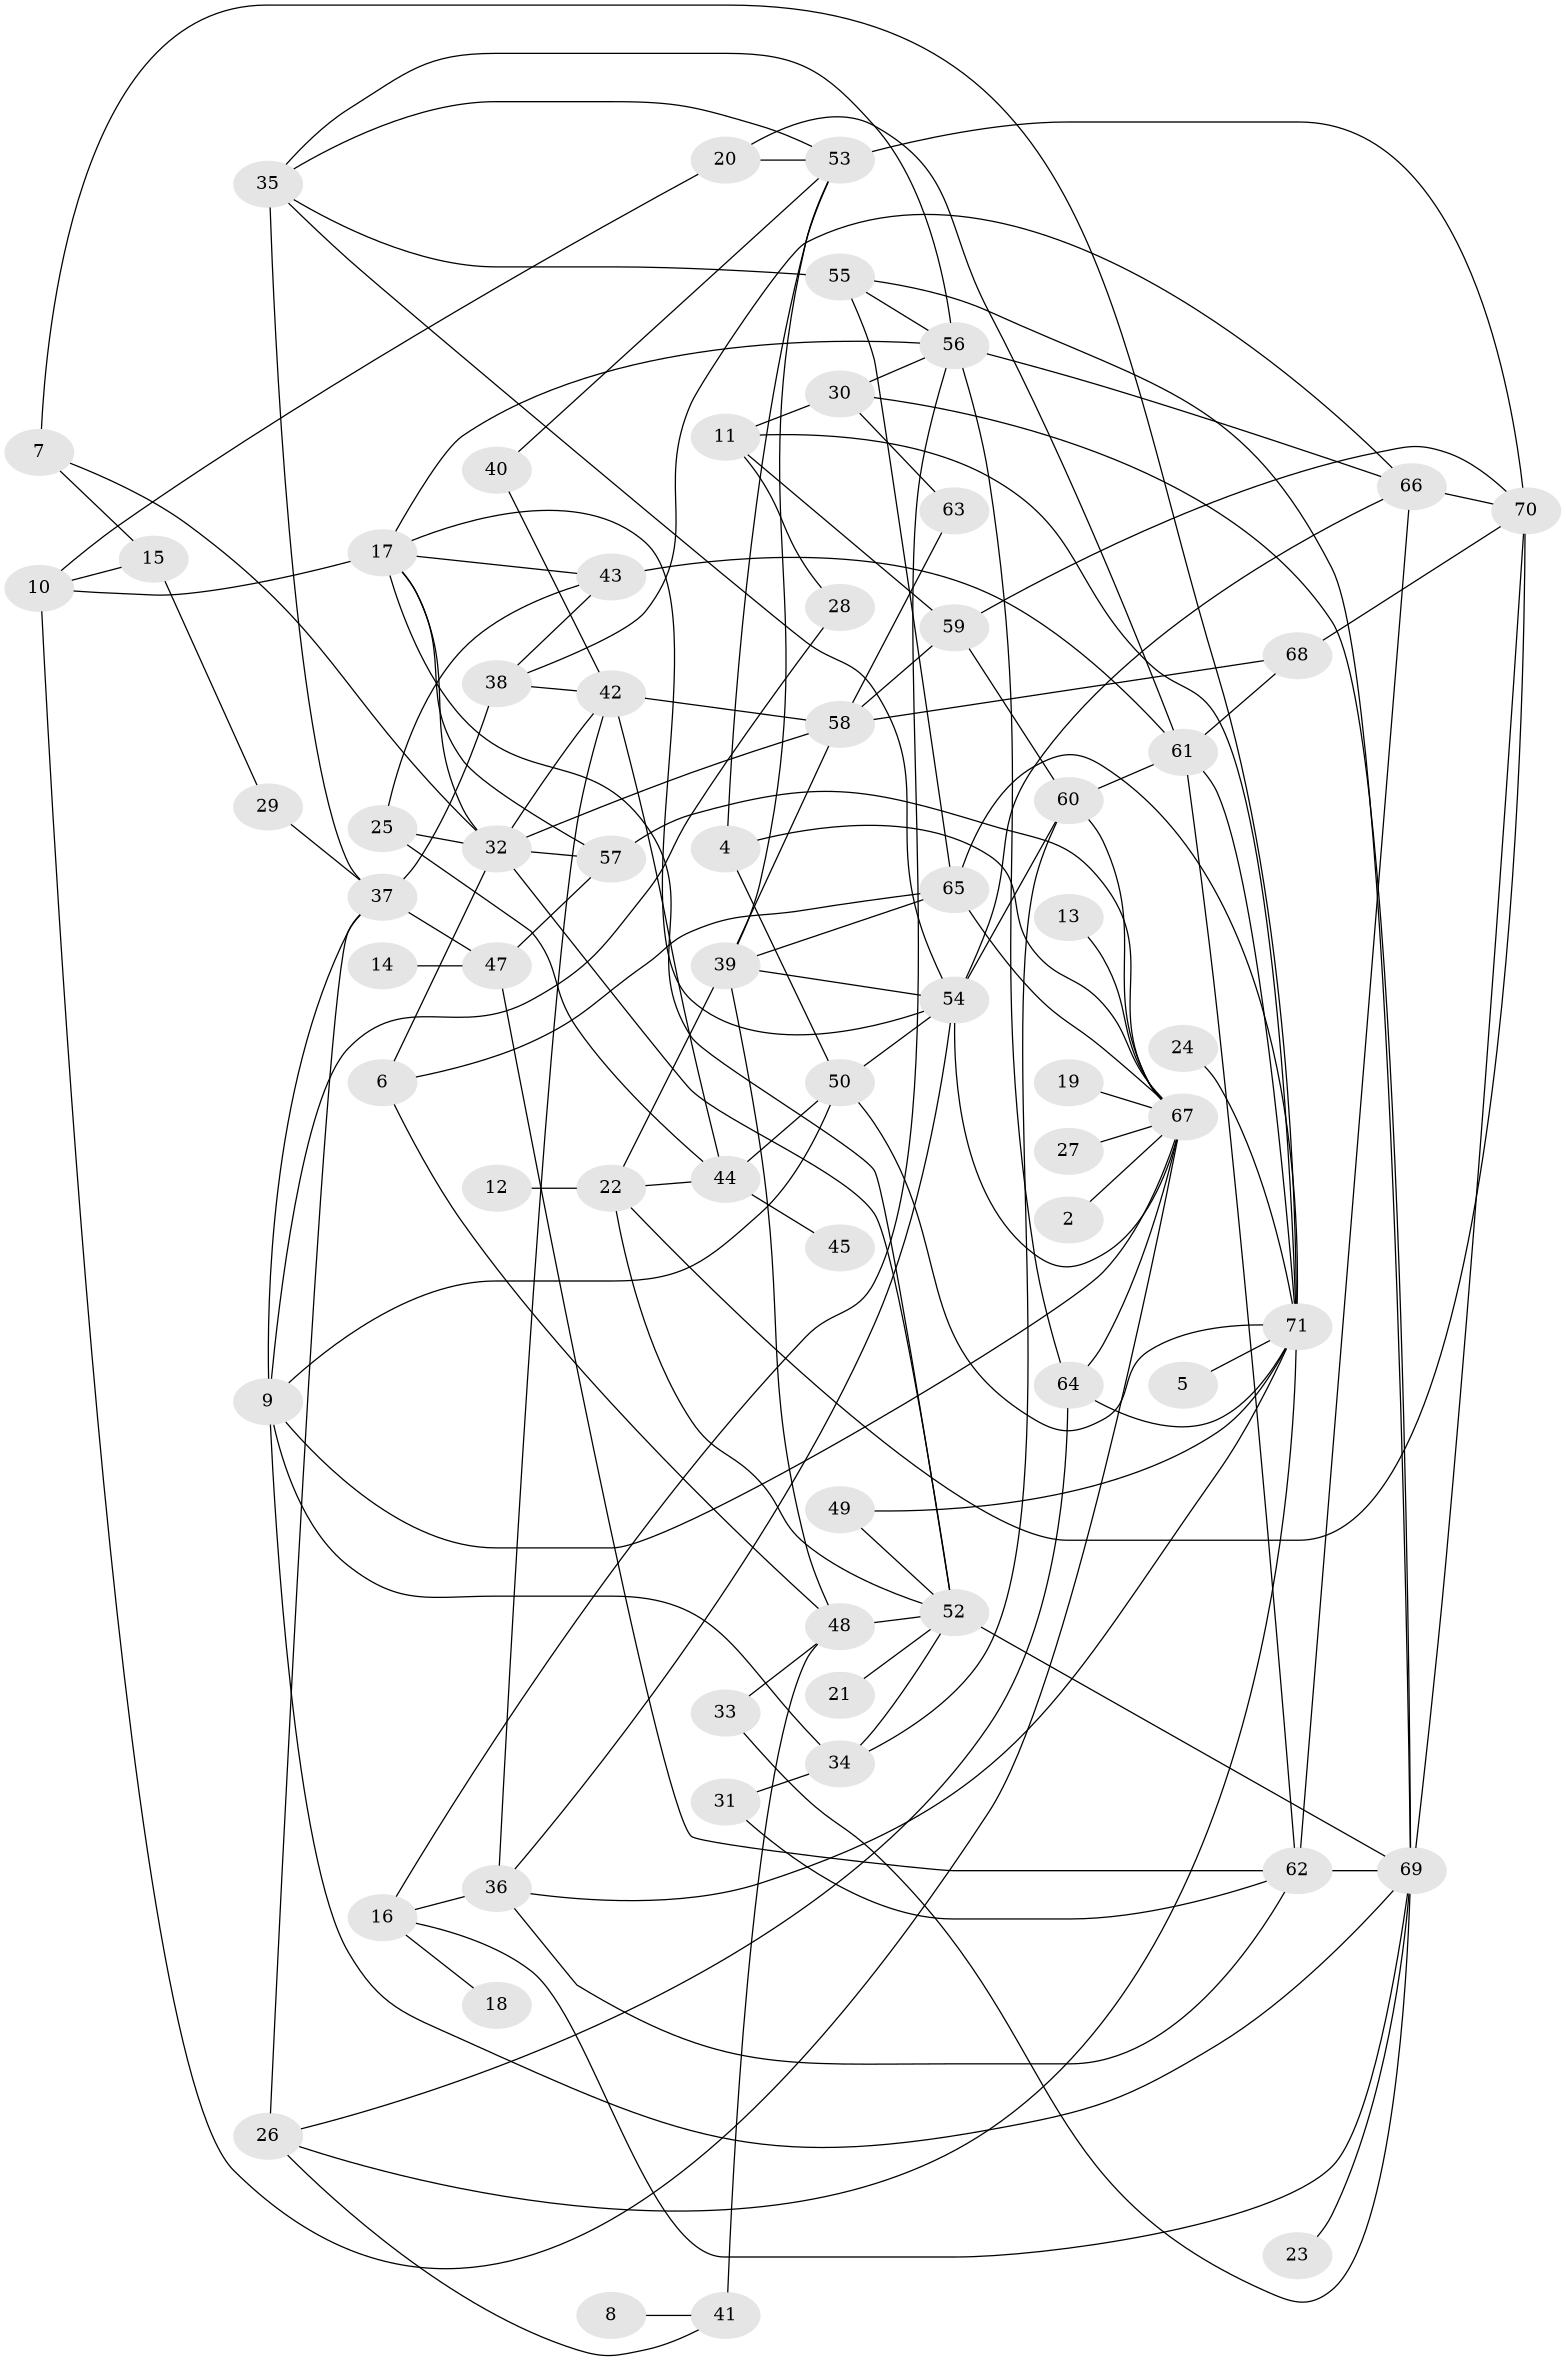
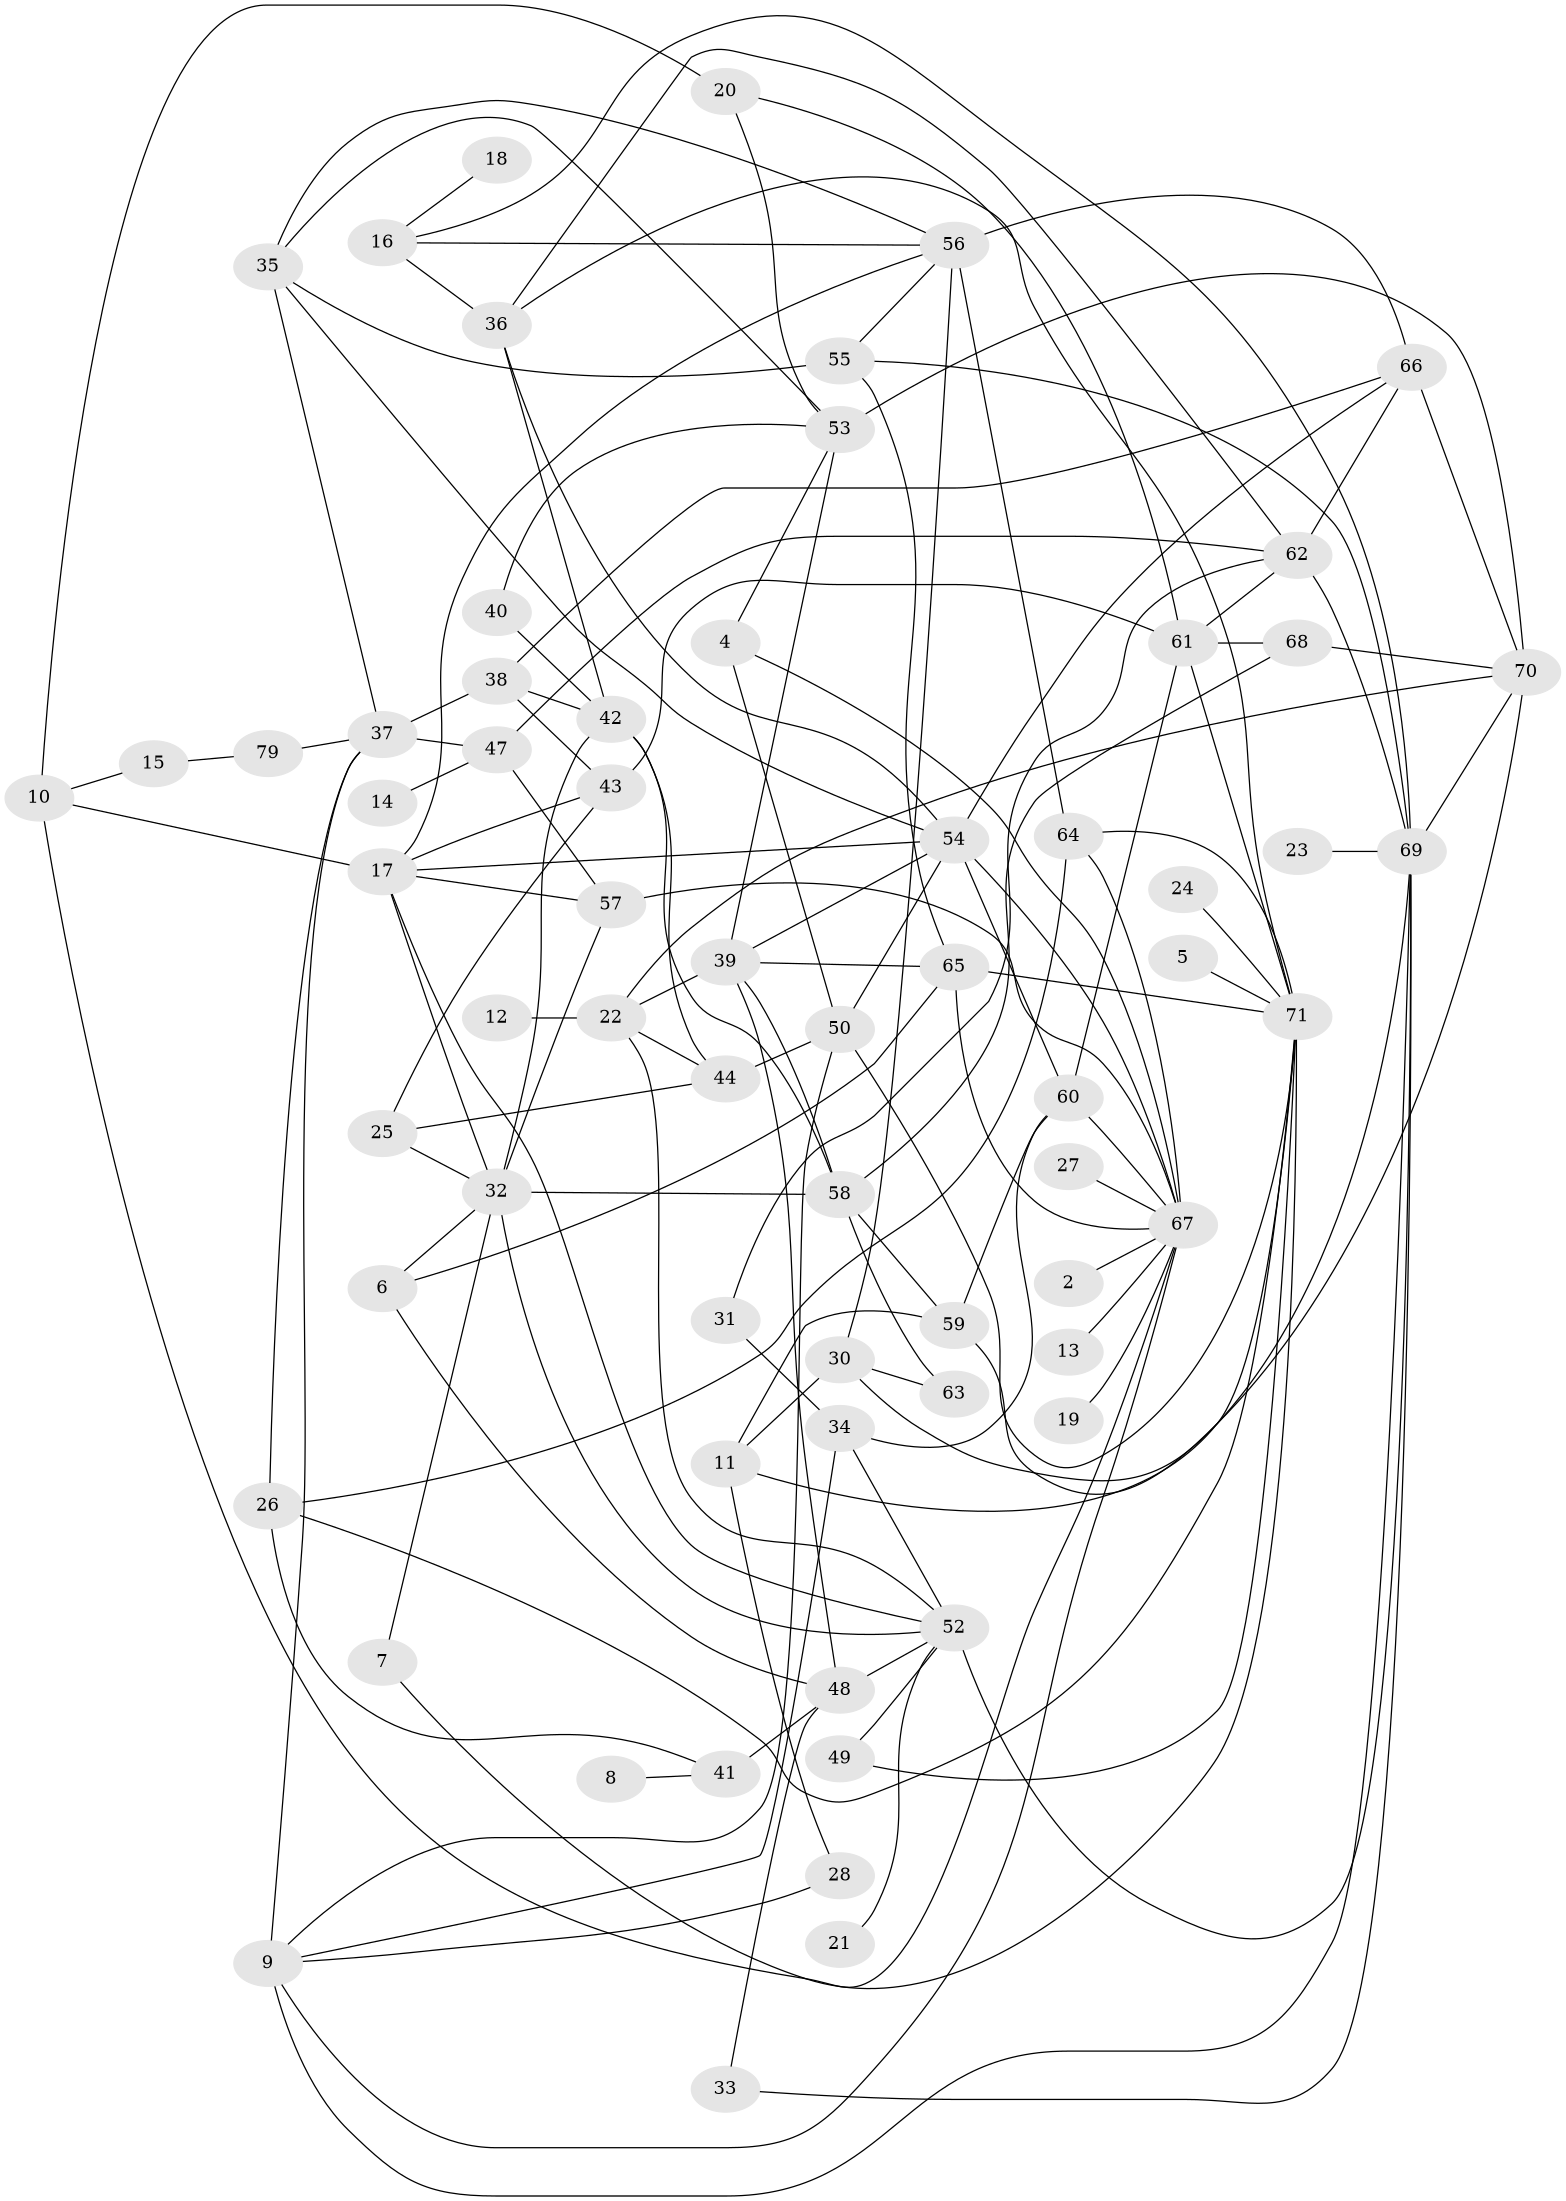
edge "7" -- "15": removed
node "29": label "29" -> "79"
node "45": removed
